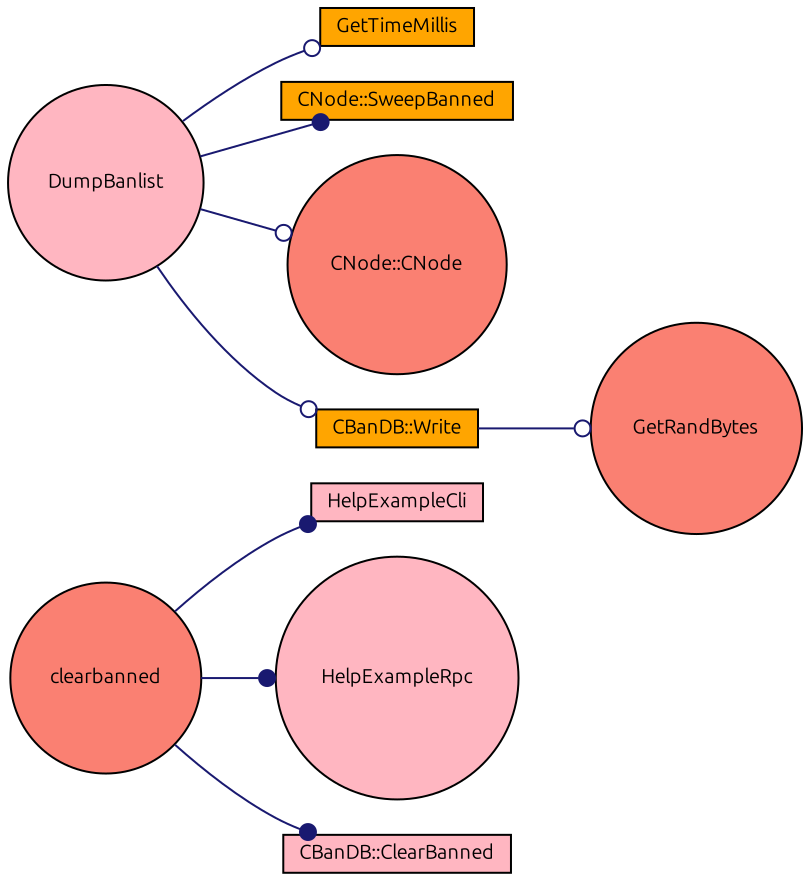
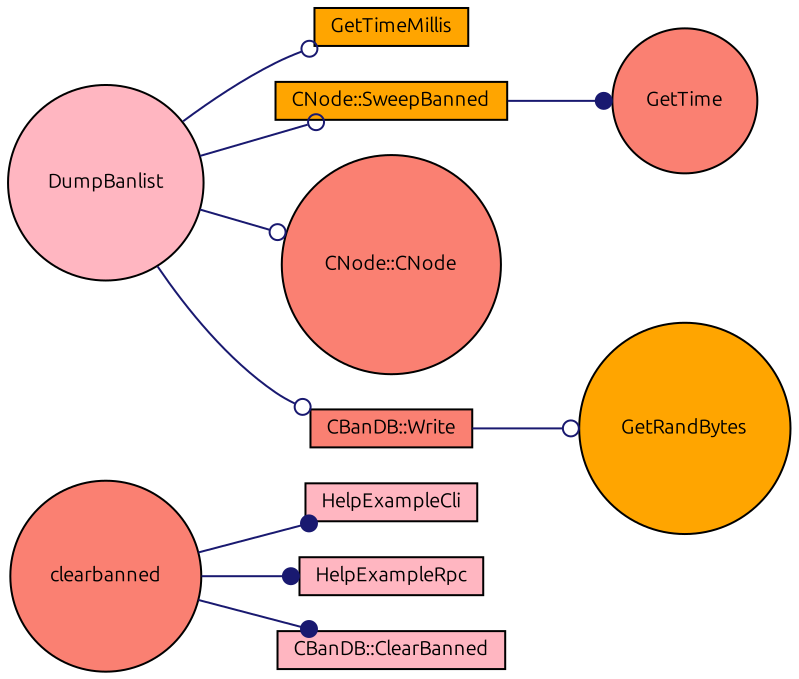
node "GetTime": added
edge "DumpBanlist" -> "CNode::SweepBanned": arrowhead dot -> odot
node "CBanDB::Write": fillcolor orange -> salmon
node "GetRandBytes": fillcolor salmon -> orange
node "HelpExampleRpc": shape circle -> box
